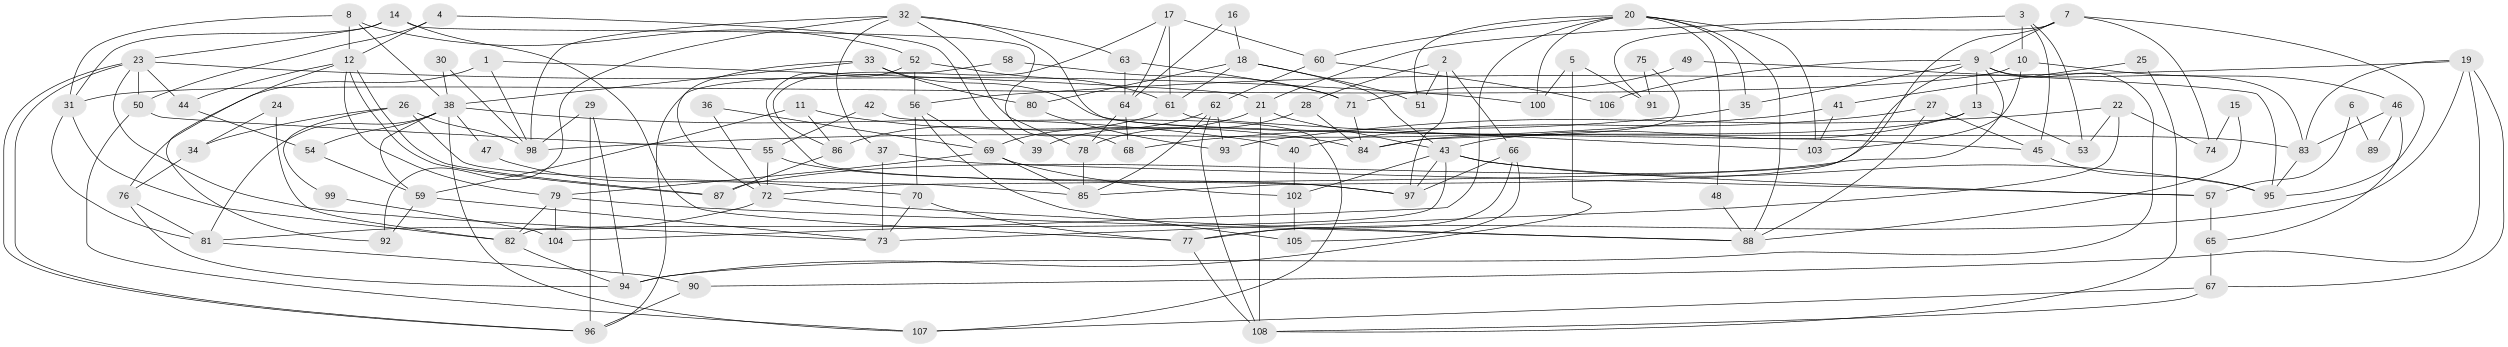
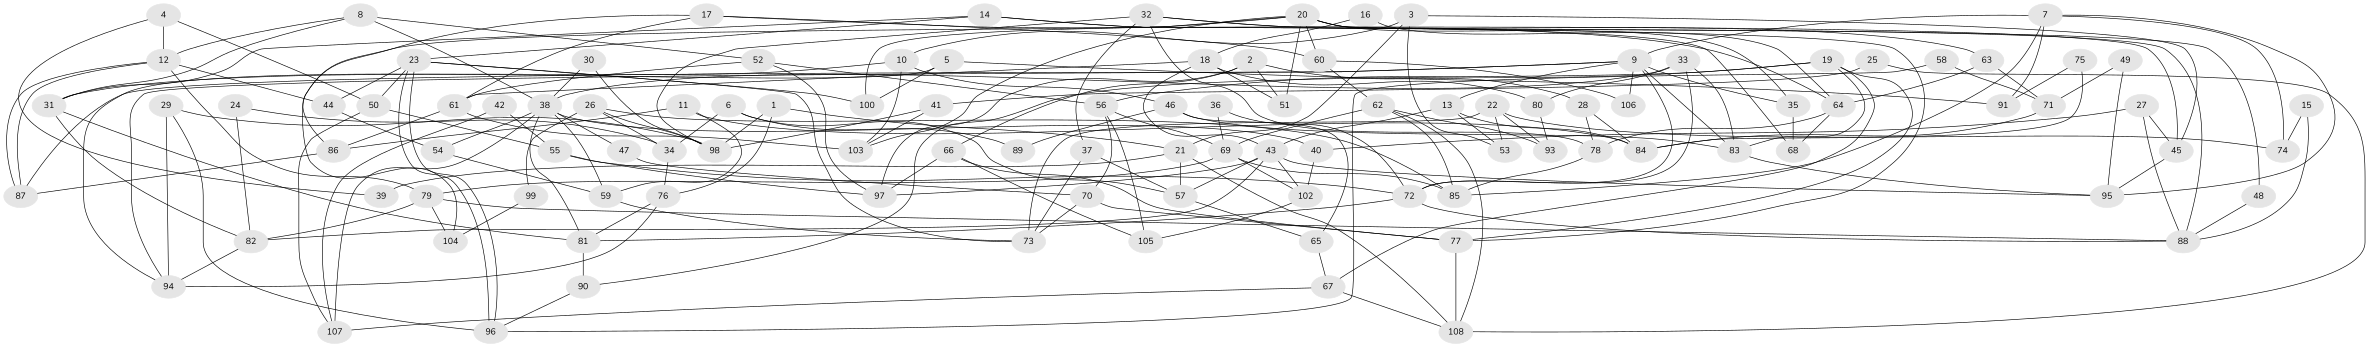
edge "6" -- "34": added
edge "21" -- "43": now "21" -- "57"
node "92": removed
